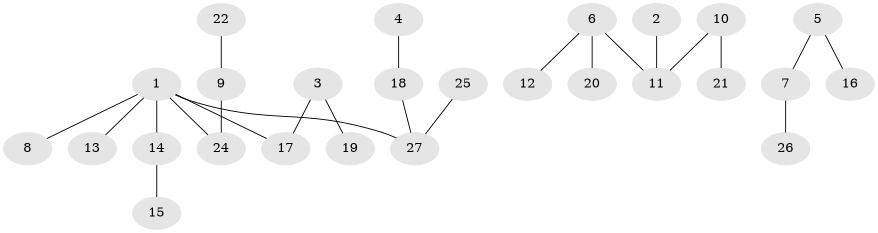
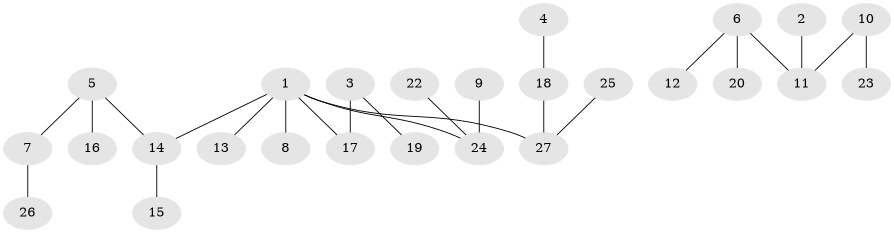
edge "22" -- "9": now "22" -- "24"
node "21": label "21" -> "23"
edge "5" -- "14": added
